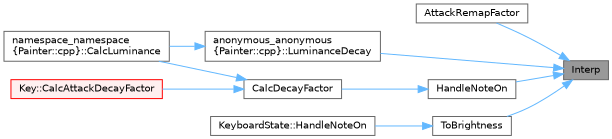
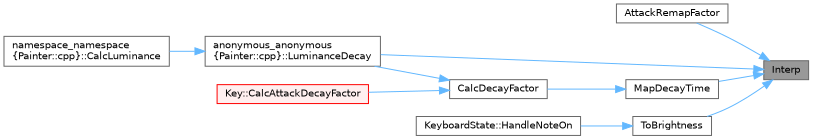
edge "namespace_namespace {Painter::cpp}::CalcLuminance" -> "CalcDecayFactor": now "anonymous_anonymous {Painter::cpp}::LuminanceDecay" -> "CalcDecayFactor"
node "HandleNoteOn": label "HandleNoteOn" -> "MapDecayTime"
